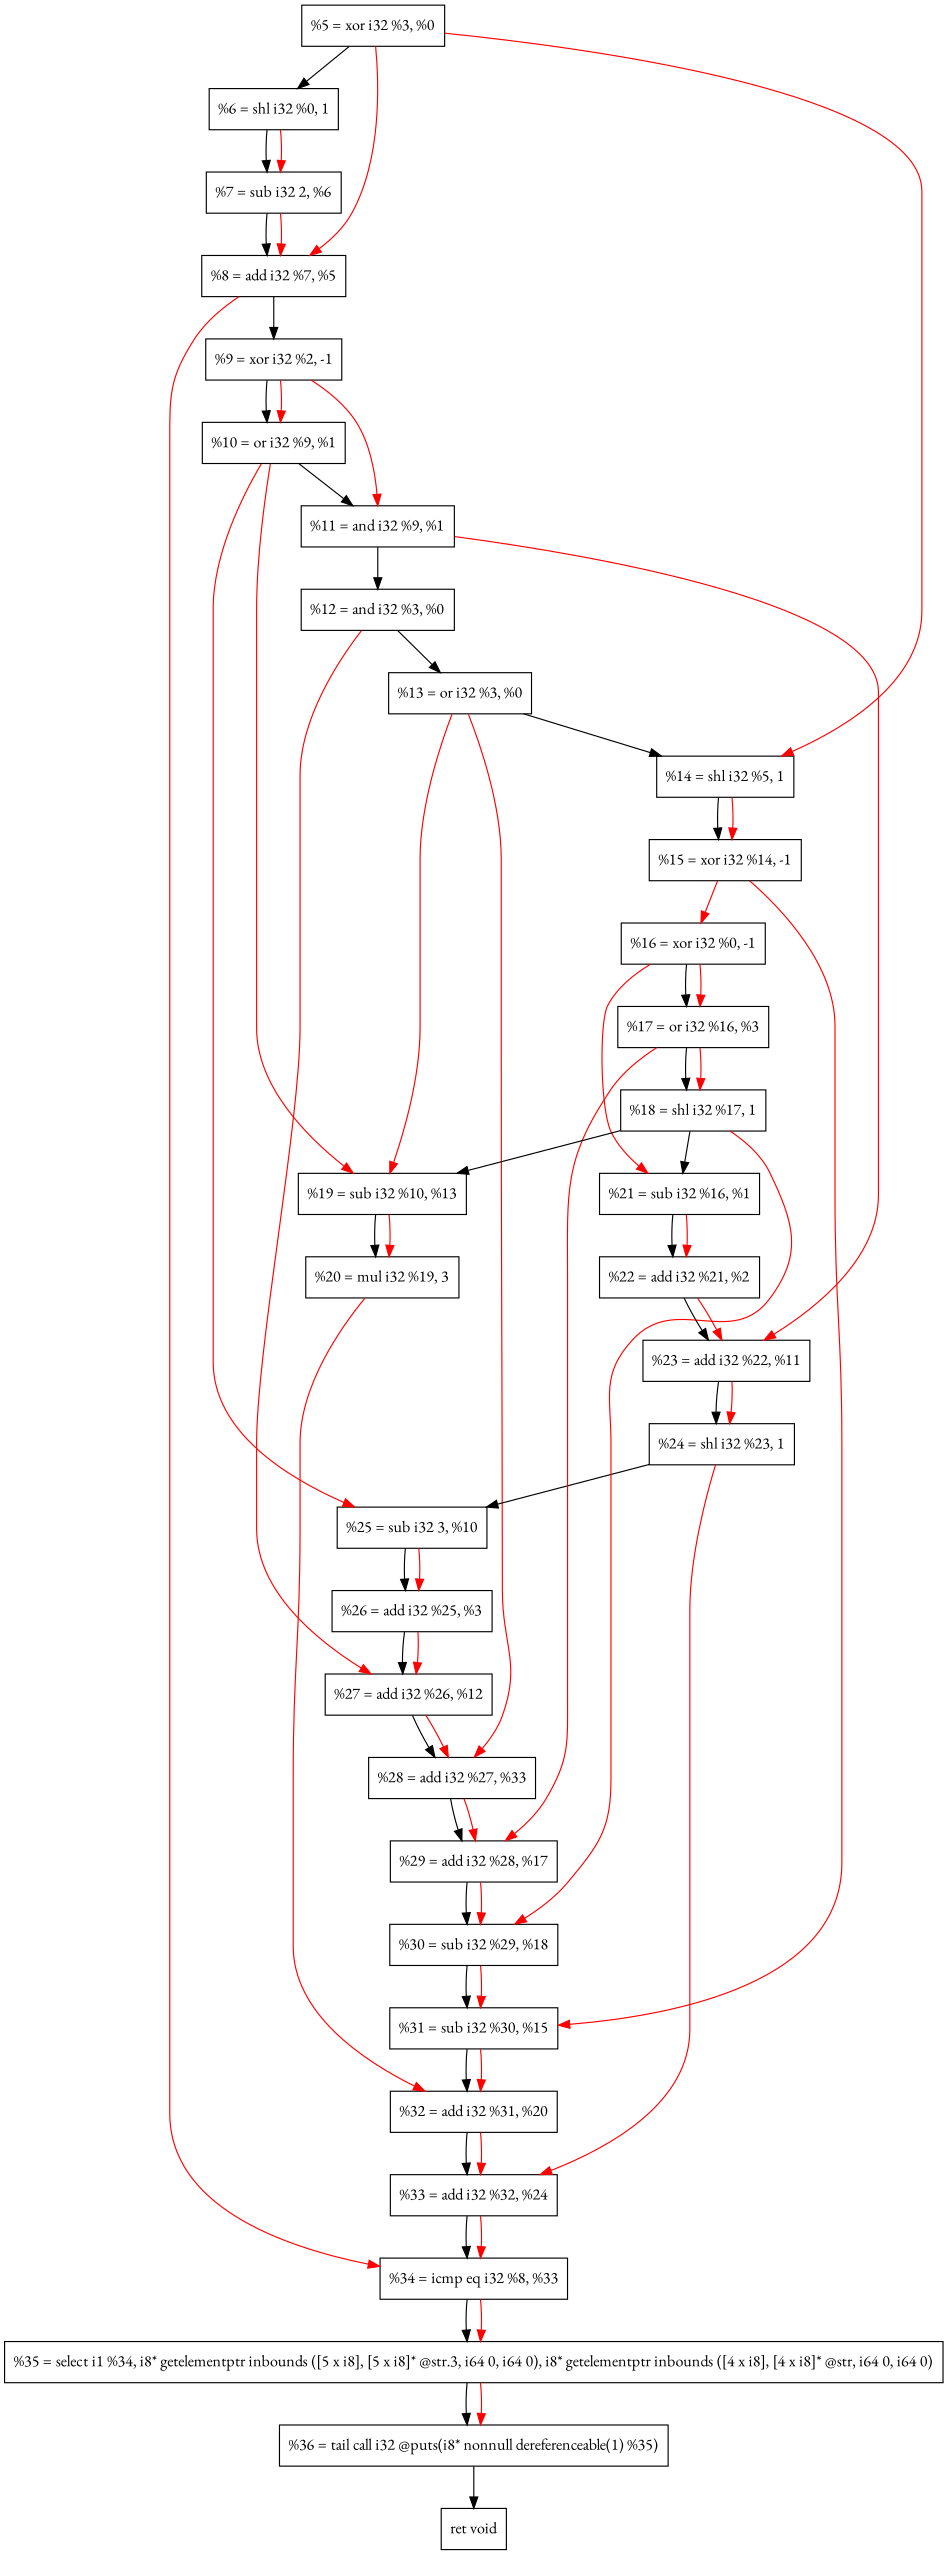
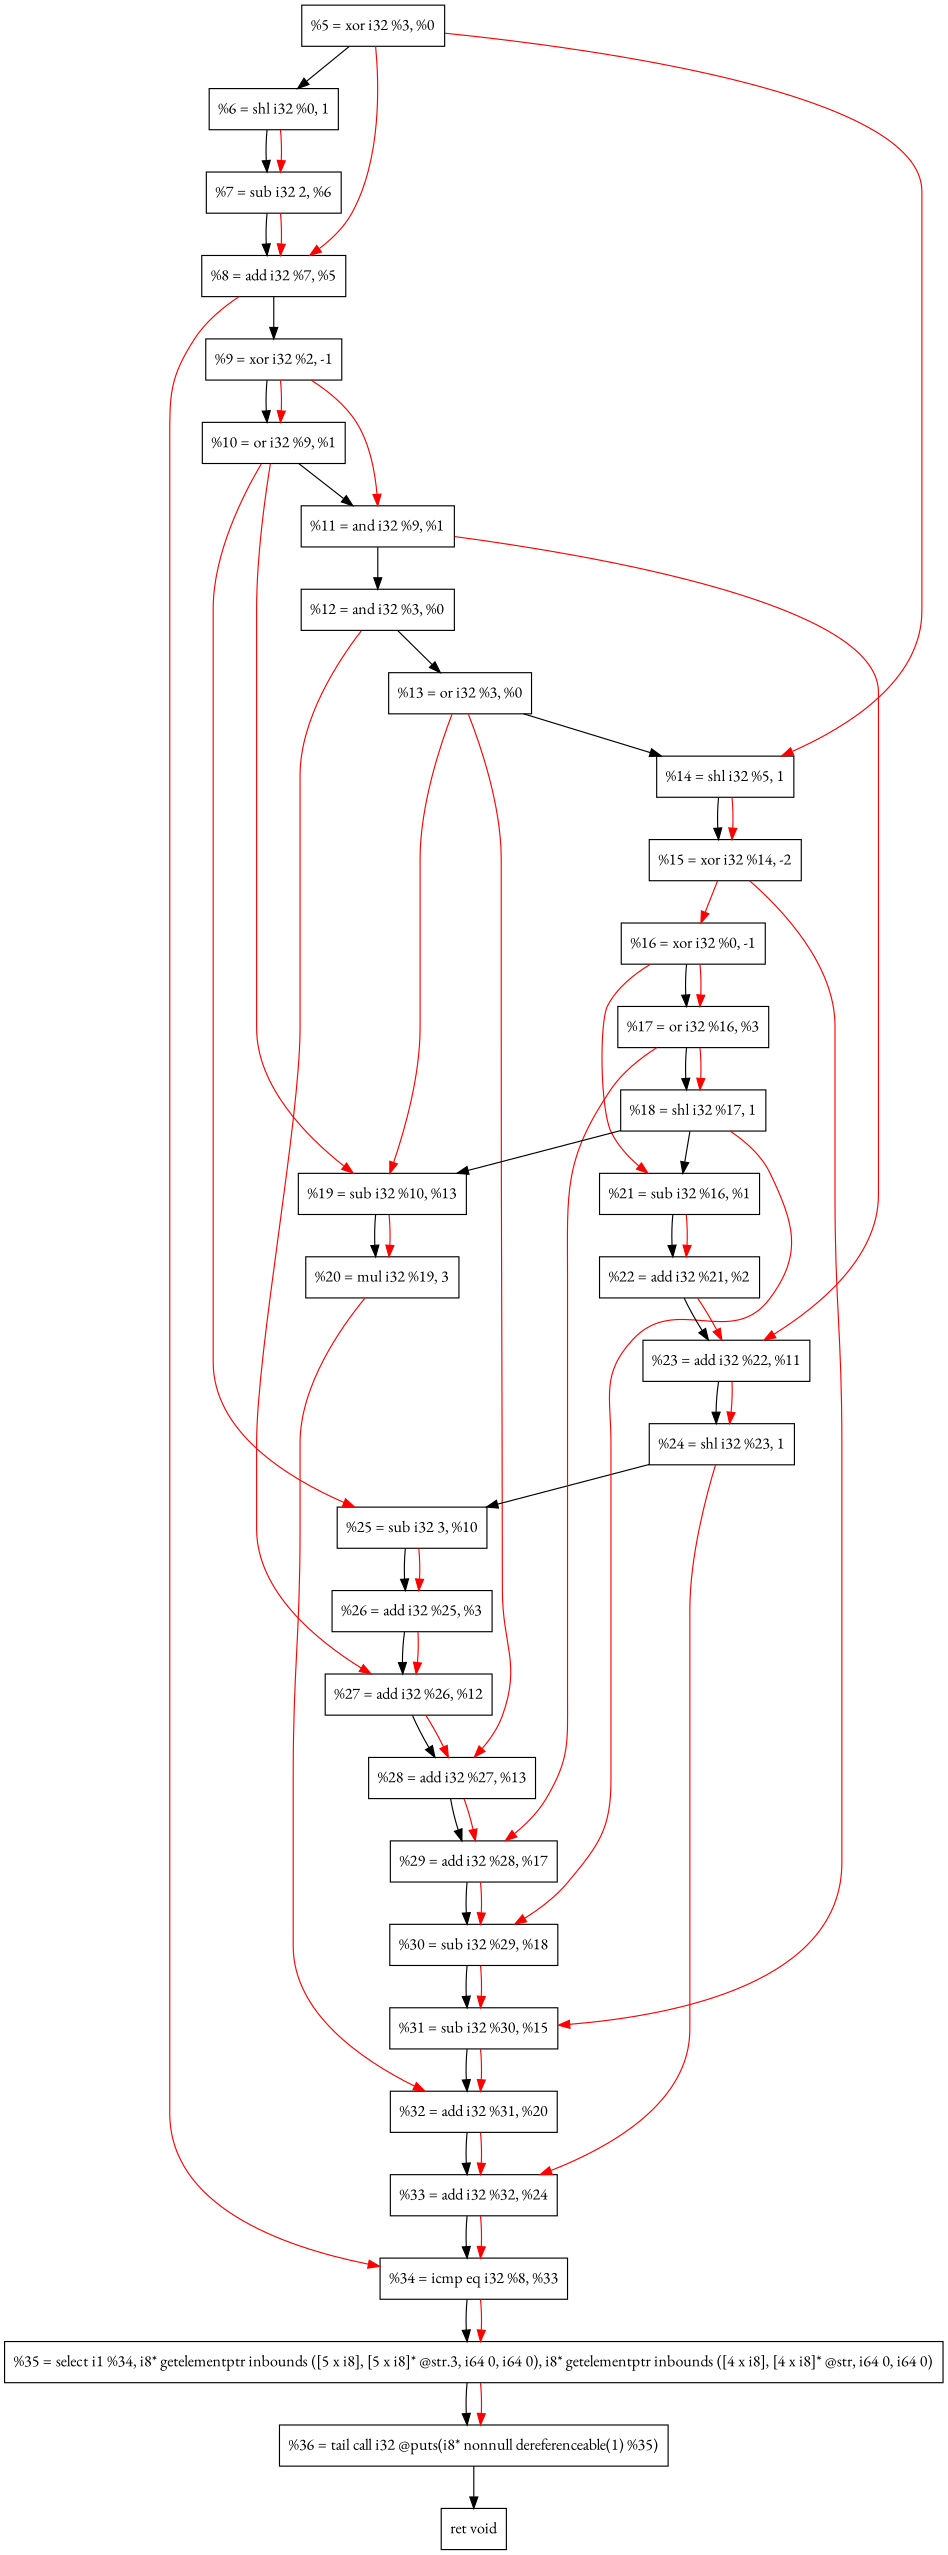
node "%15 = xor i32 %14, -1": label "%15 = xor i32 %14, -1" -> "%15 = xor i32 %14, -2"
node "%28 = add i32 %27, %33": label "%28 = add i32 %27, %33" -> "%28 = add i32 %27, %13"
